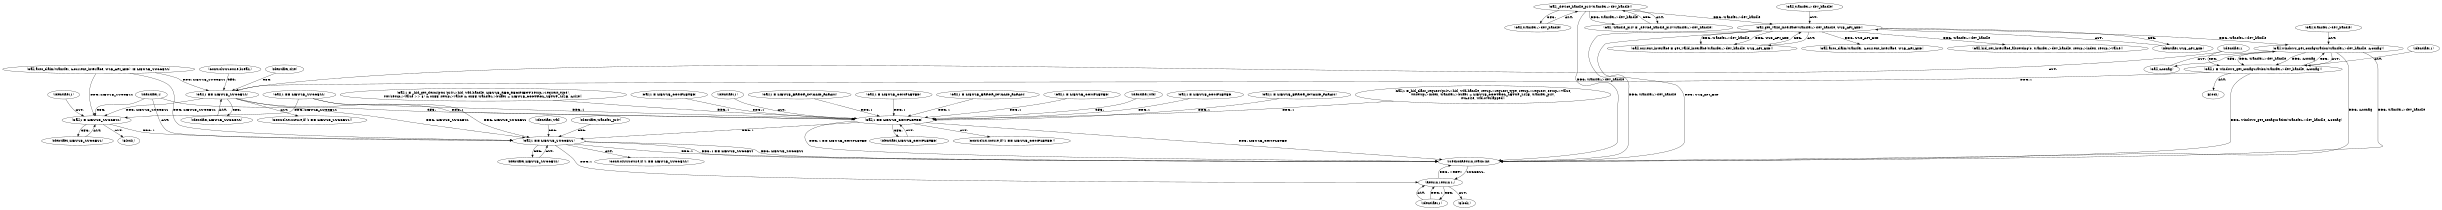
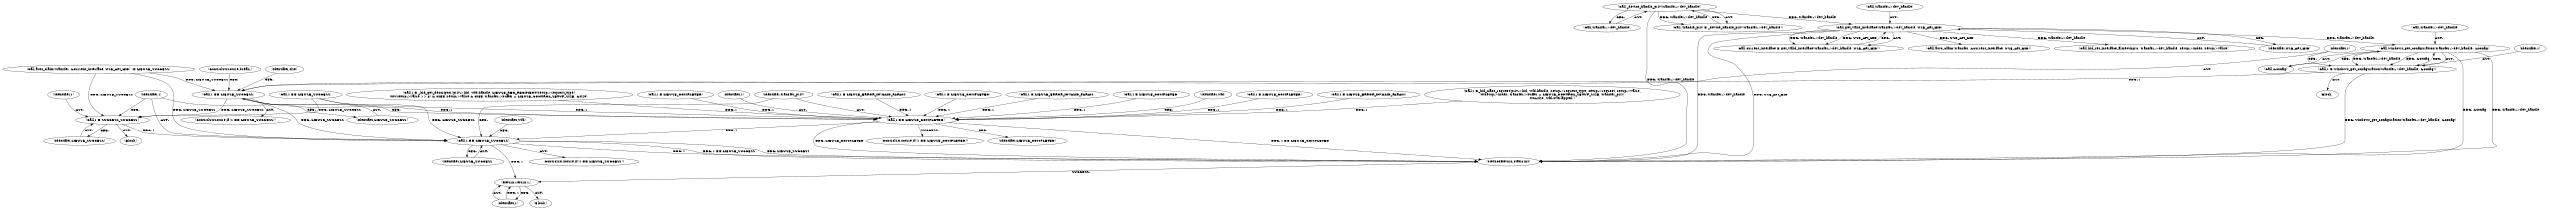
node "(Call,r = LIBUSB_SUCCESS)": label "(Call,r = LIBUSB_SUCCESS)" -> "(Call,r = SUCCESS_SUCCESS)"
edge "(Identifier,LIBUSB_COMPLETED)" -> "(Call,r == LIBUSB_COMPLETED)": now "(Identifier,transfer_priv)" -> "(Call,r == LIBUSB_COMPLETED)"
edge "(Call,r == LIBUSB_COMPLETED)" -> "(ControlStructure,if (r == LIBUSB_COMPLETED))": label "AST: " -> "SUCCESS: "
edge "(Return,return r;)" -> "(MethodReturn,static int)": removed, label "DDG: <RET>"
